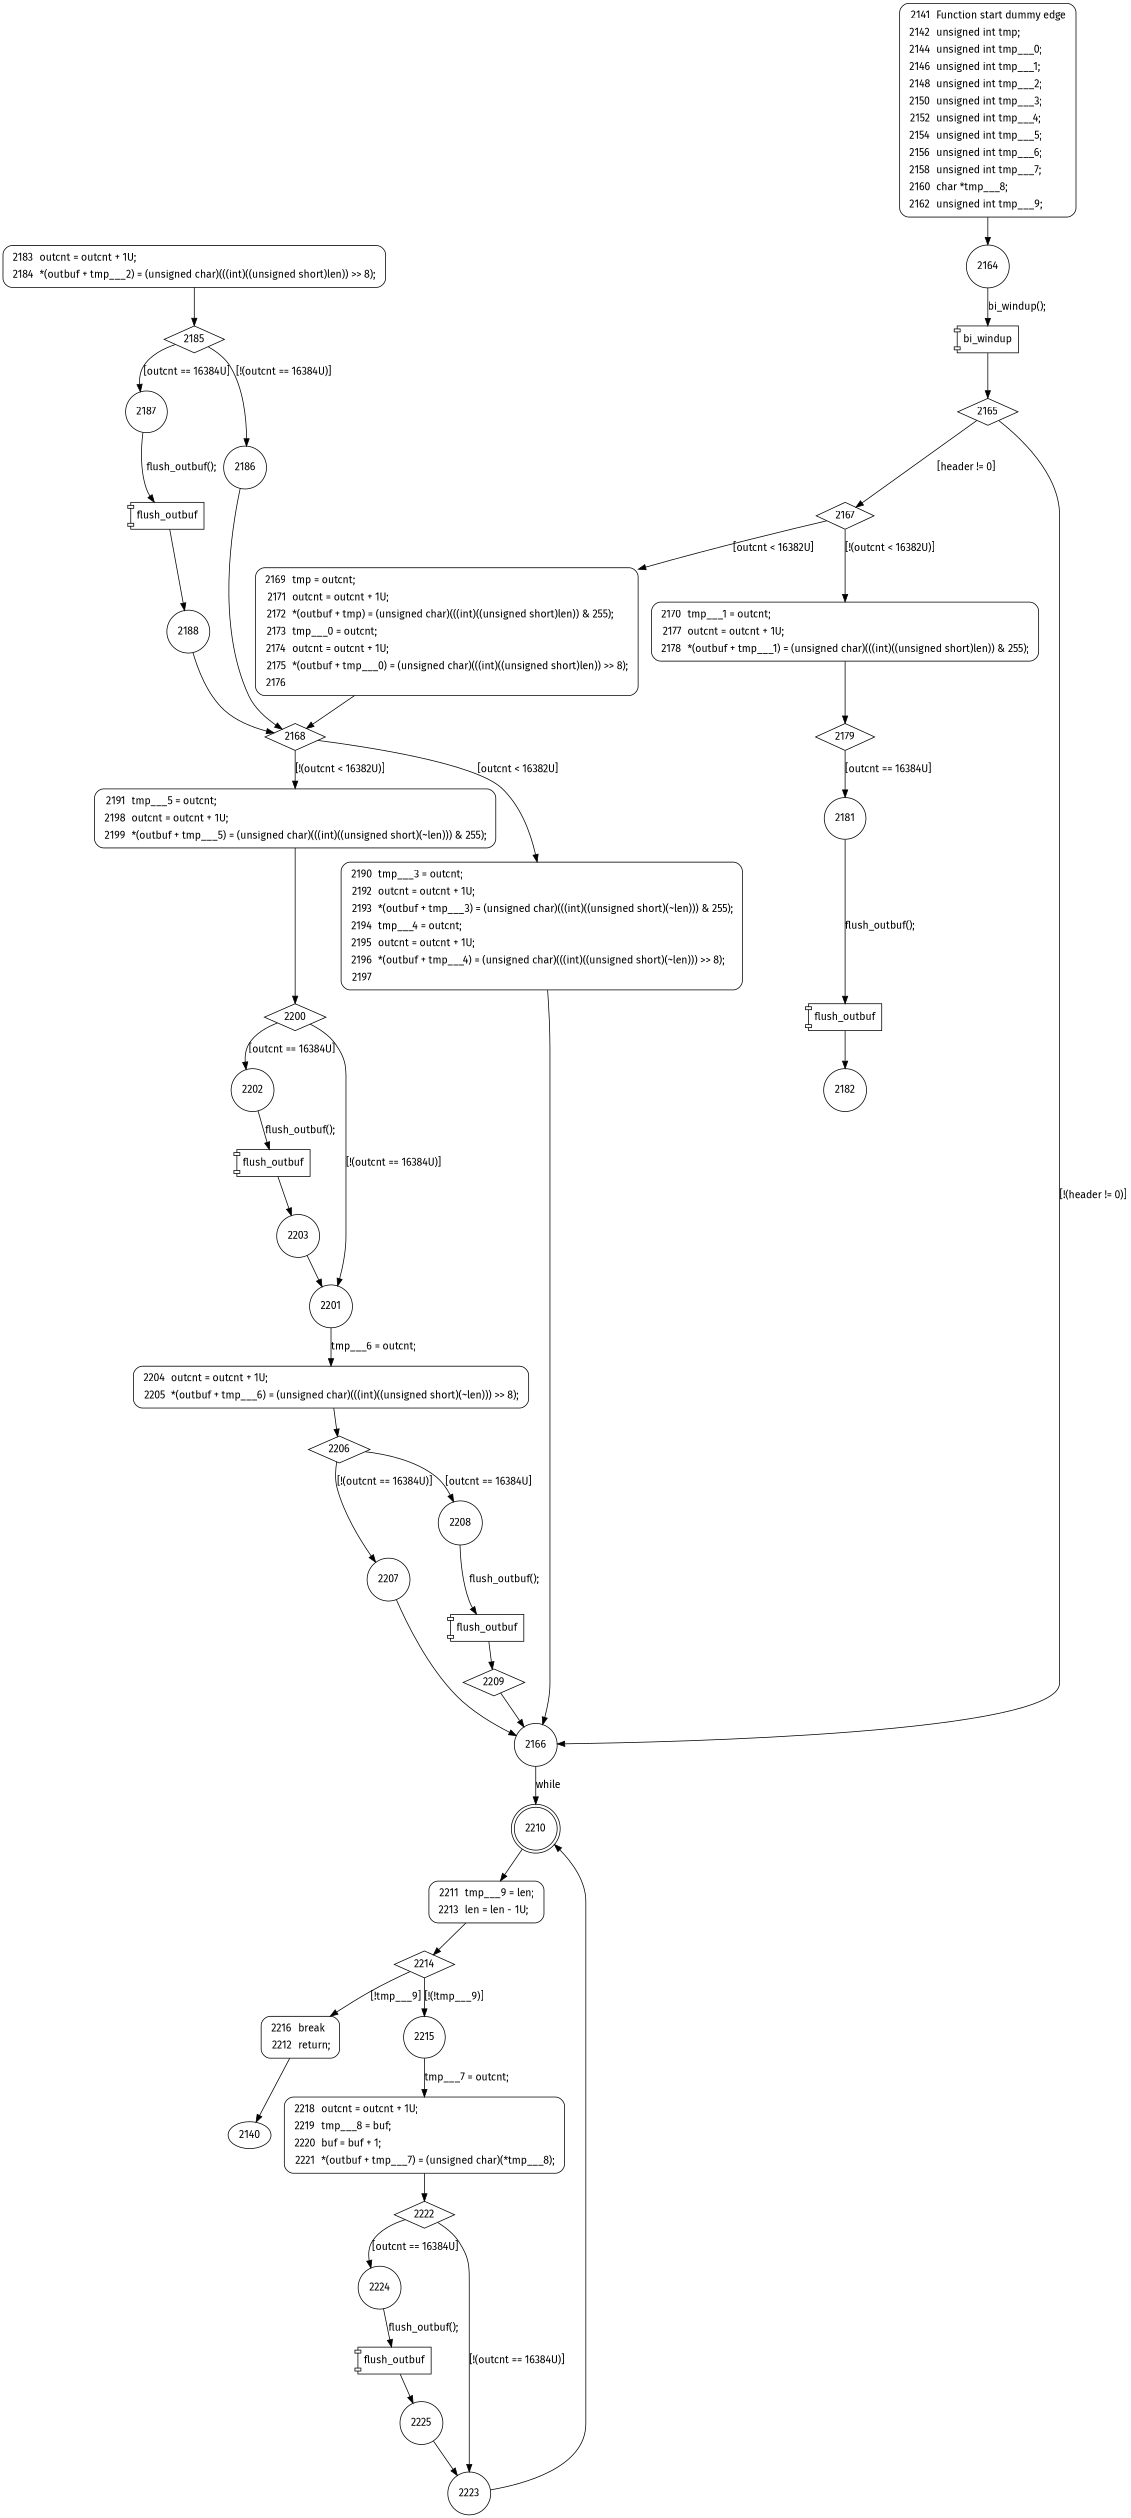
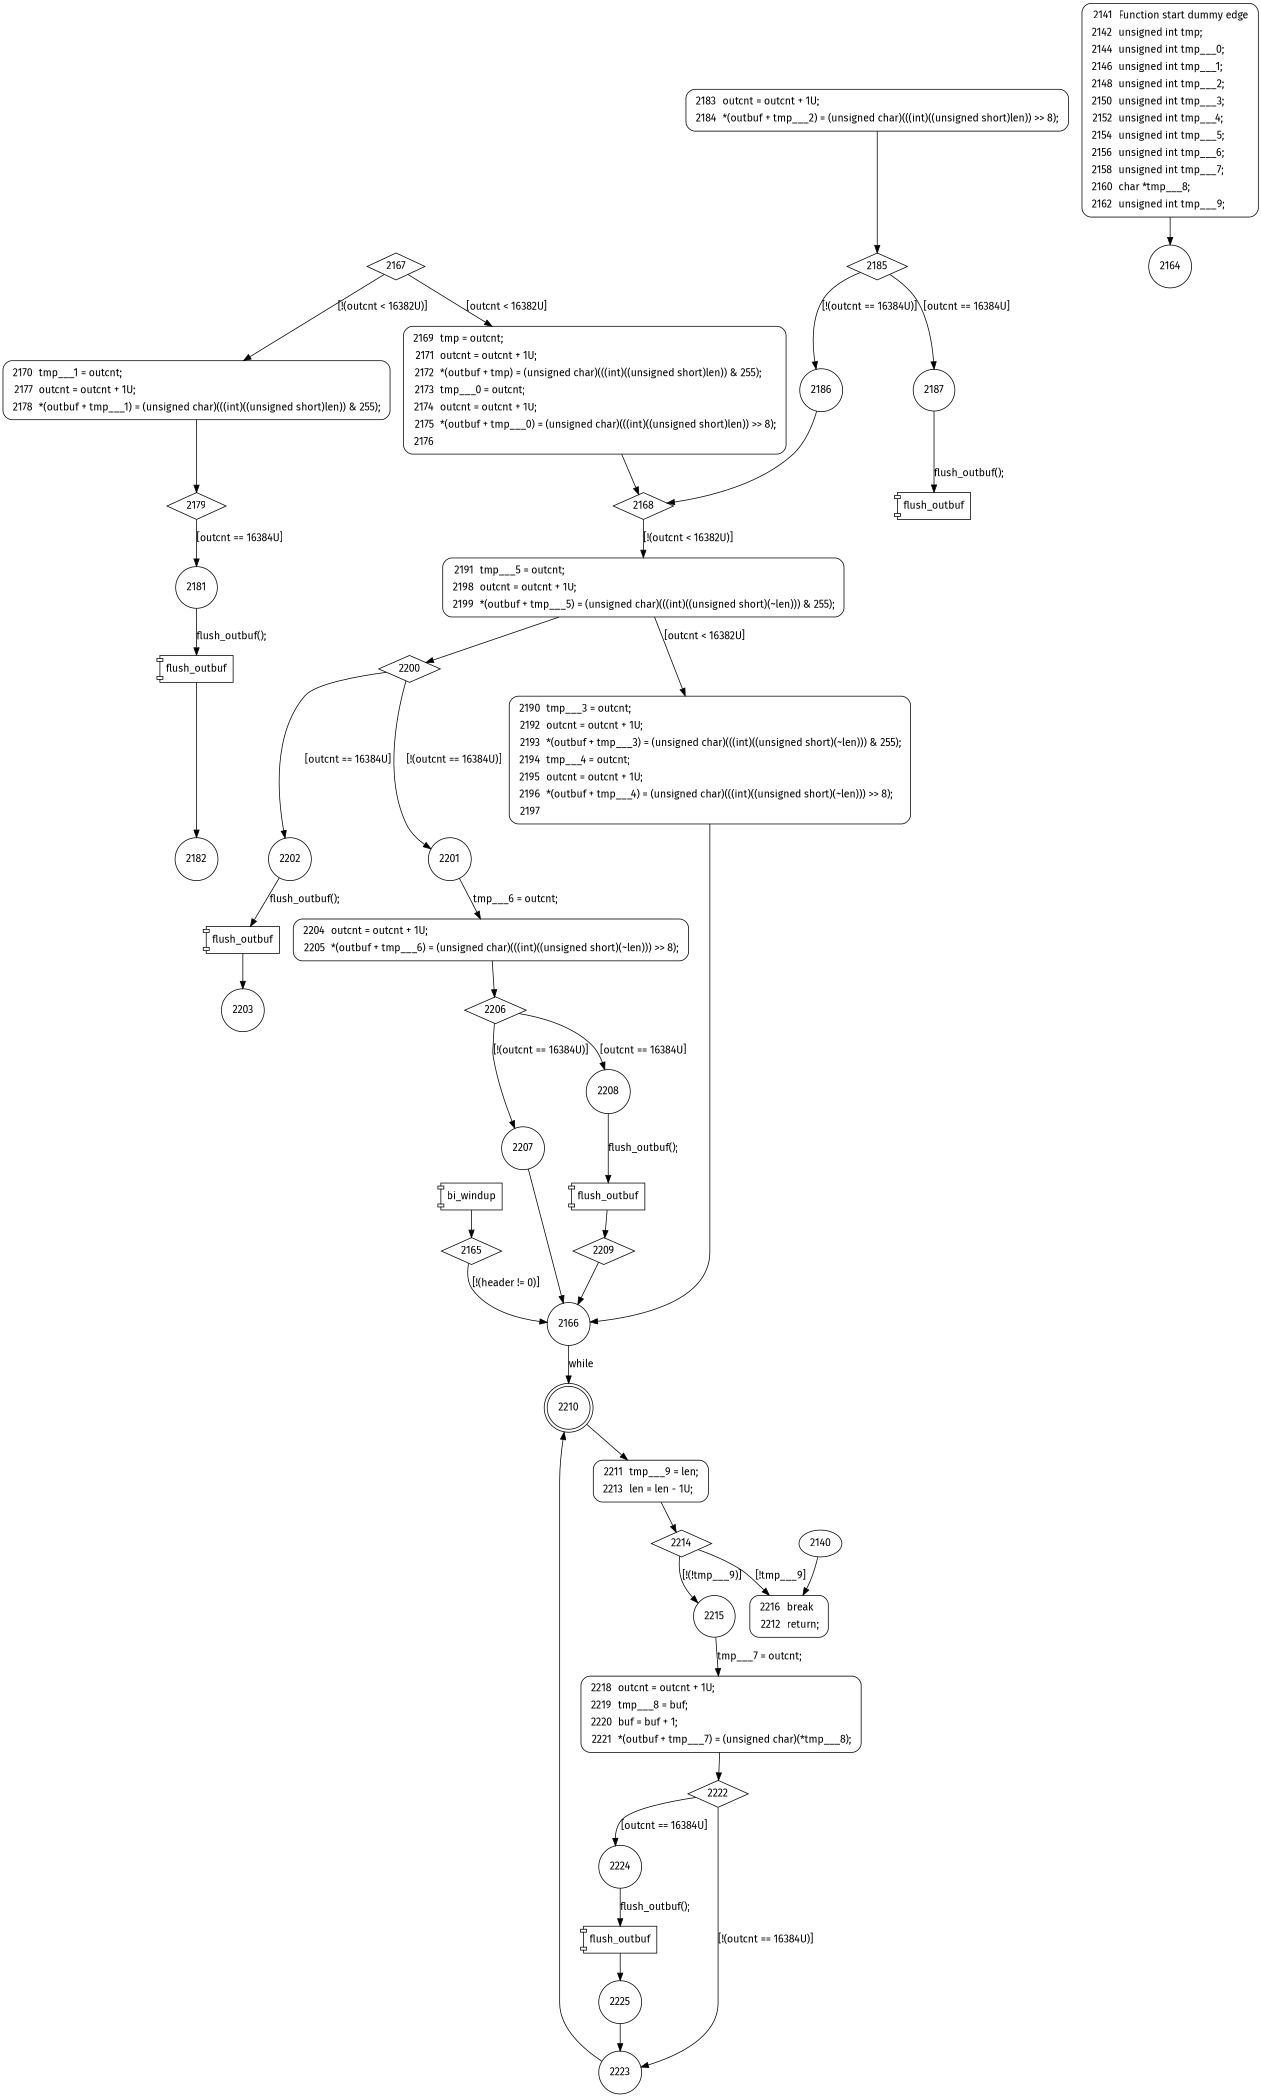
edge "2164" -> "bi_windup": removed, label "bi_windup();"
edge "2165" -> "2167": removed, label "[header != 0]"
node "2188": removed
edge "2168" -> "2190": now "2191" -> "2190"
edge "2203" -> "2201": removed
edge "2216" -> "2140": reversed
